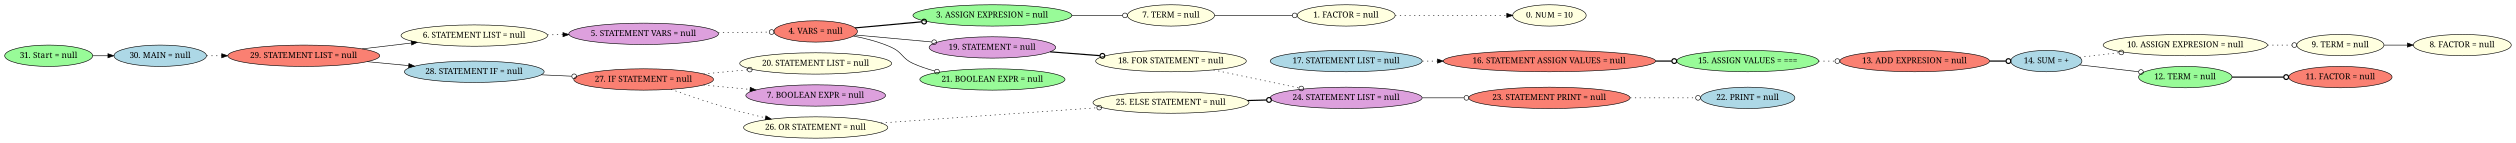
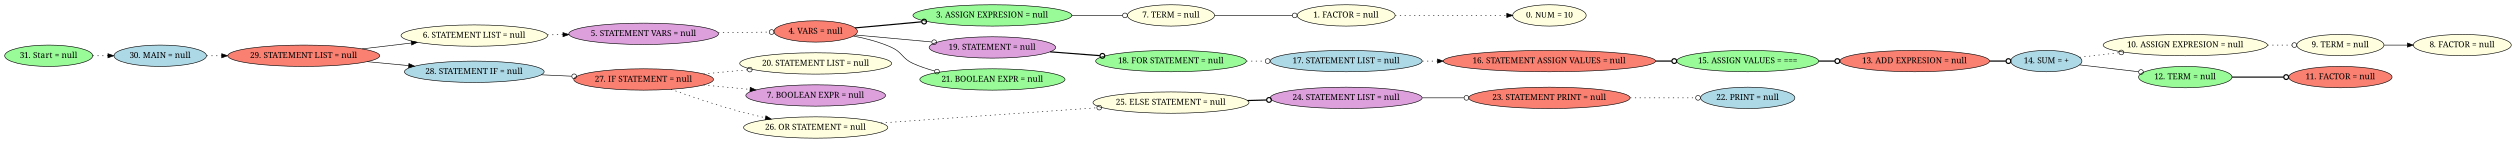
edge "31. Start = null" -> "30. MAIN = null": style solid -> dotted
node "18. FOR STATEMENT = null": fillcolor lightyellow -> palegreen
edge "15. ASSIGN VALUES = ===" -> "13. ADD EXPRESION = null": style dotted -> bold
edge "18. FOR STATEMENT = null" -> "24. STATEMENT LIST = null": now "18. FOR STATEMENT = null" -> "17. STATEMENT LIST = null"
